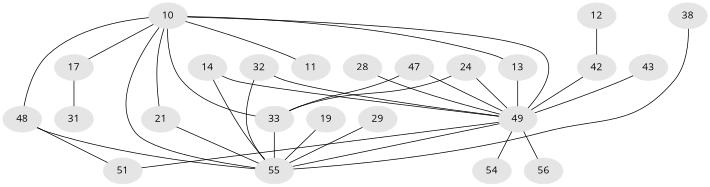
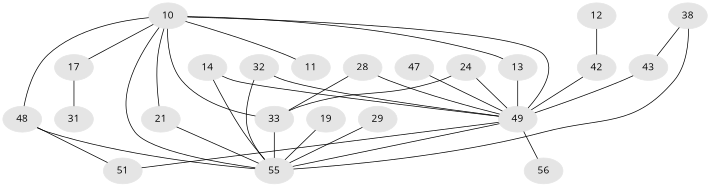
edge "38" -- "43": added
edge "47" -- "33": now "28" -- "33"
node "54": removed
